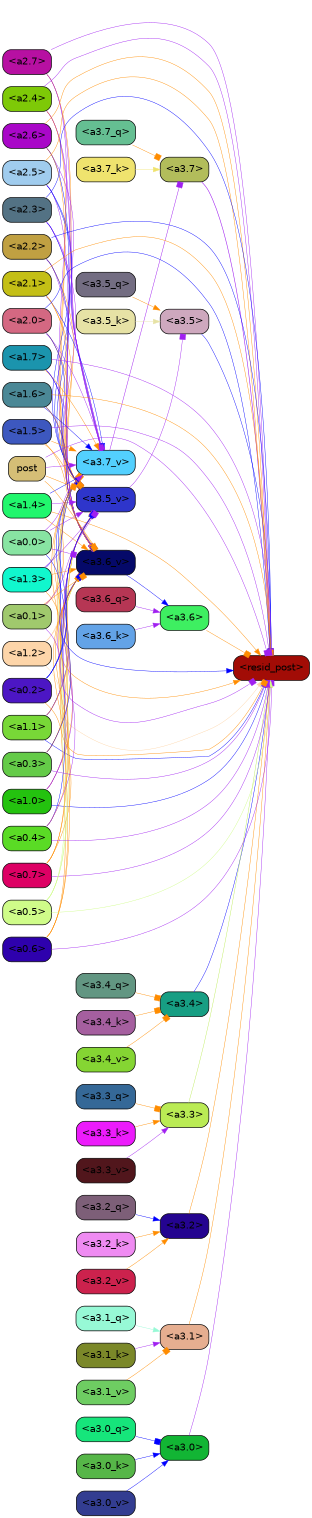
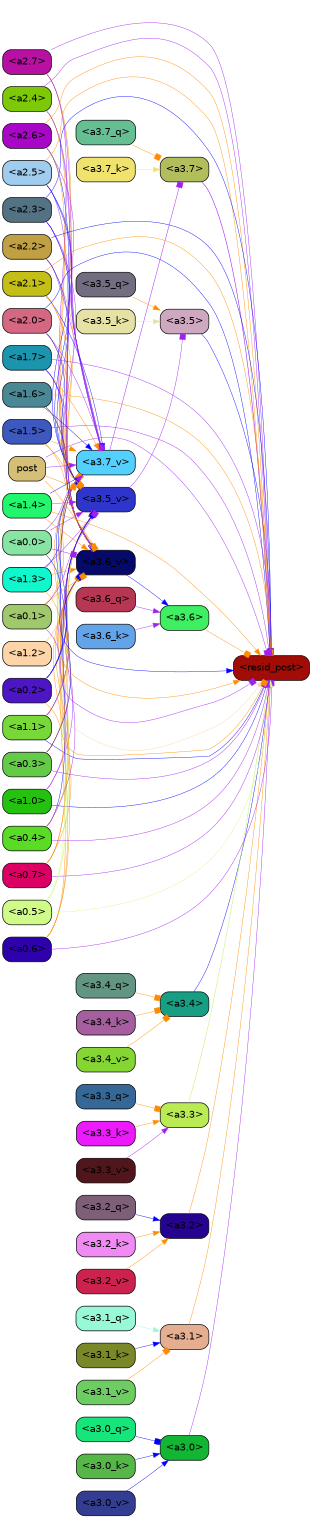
edge "<a1.0>" -> "<a3.7_v>": removed
edge "<a3.1_k>" -> "<a3.1>": color purple -> blue
